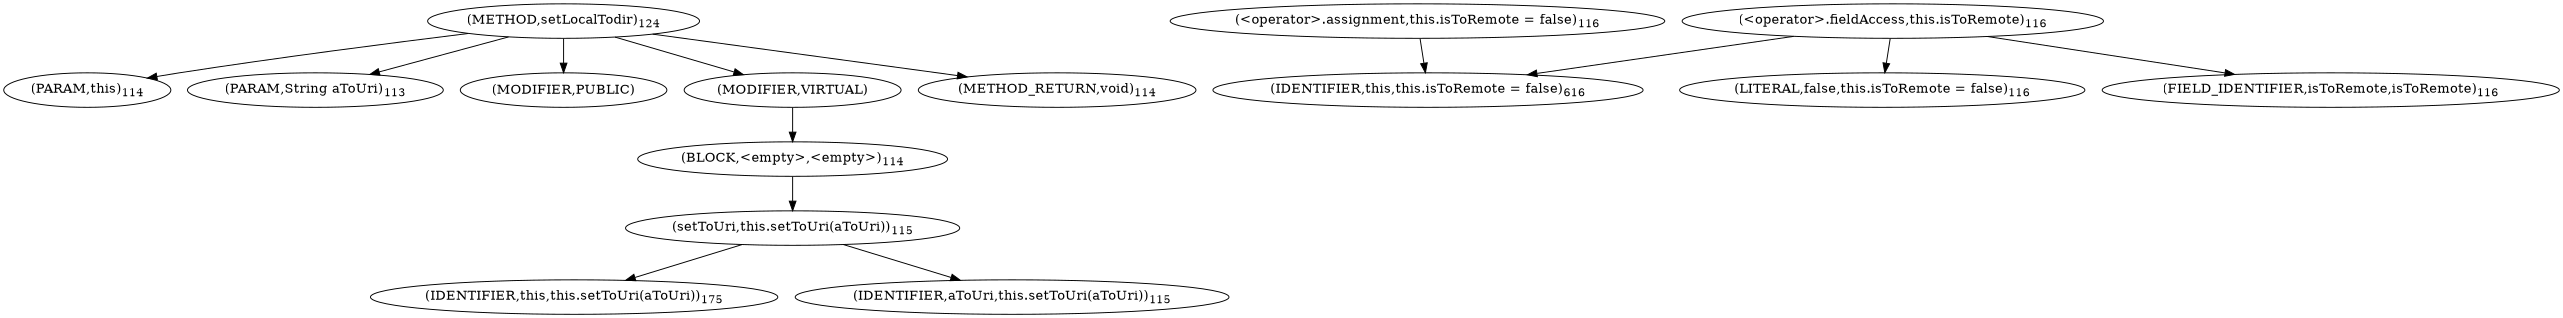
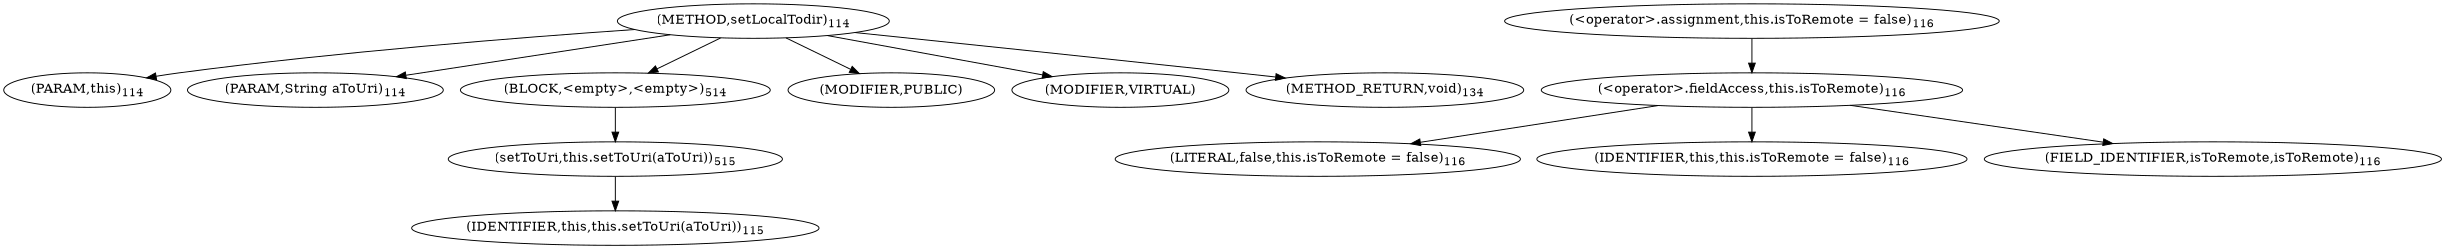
node "(METHOD,setLocalTodir)": text "124" -> "114"
edge "(<operator>.assignment,this.isToRemote = false)" -> "(IDENTIFIER,this,this.isToRemote = false)": now "(<operator>.assignment,this.isToRemote = false)" -> "(<operator>.fieldAccess,this.isToRemote)"
node "(PARAM,String aToUri)": text "113" -> "114"
node "(METHOD_RETURN,void)": text "114" -> "134"
node "(IDENTIFIER,this,this.isToRemote = false)": text "616" -> "116"
edge "(MODIFIER,VIRTUAL)" -> "(BLOCK,<empty>,<empty>)": now "(METHOD,setLocalTodir)" -> "(BLOCK,<empty>,<empty>)"
node "(BLOCK,<empty>,<empty>)": text "114" -> "514"
node "(setToUri,this.setToUri(aToUri))": text "115" -> "515"
node "(IDENTIFIER,this,this.setToUri(aToUri))": text "175" -> "115"
node "(IDENTIFIER,aToUri,this.setToUri(aToUri))": removed
